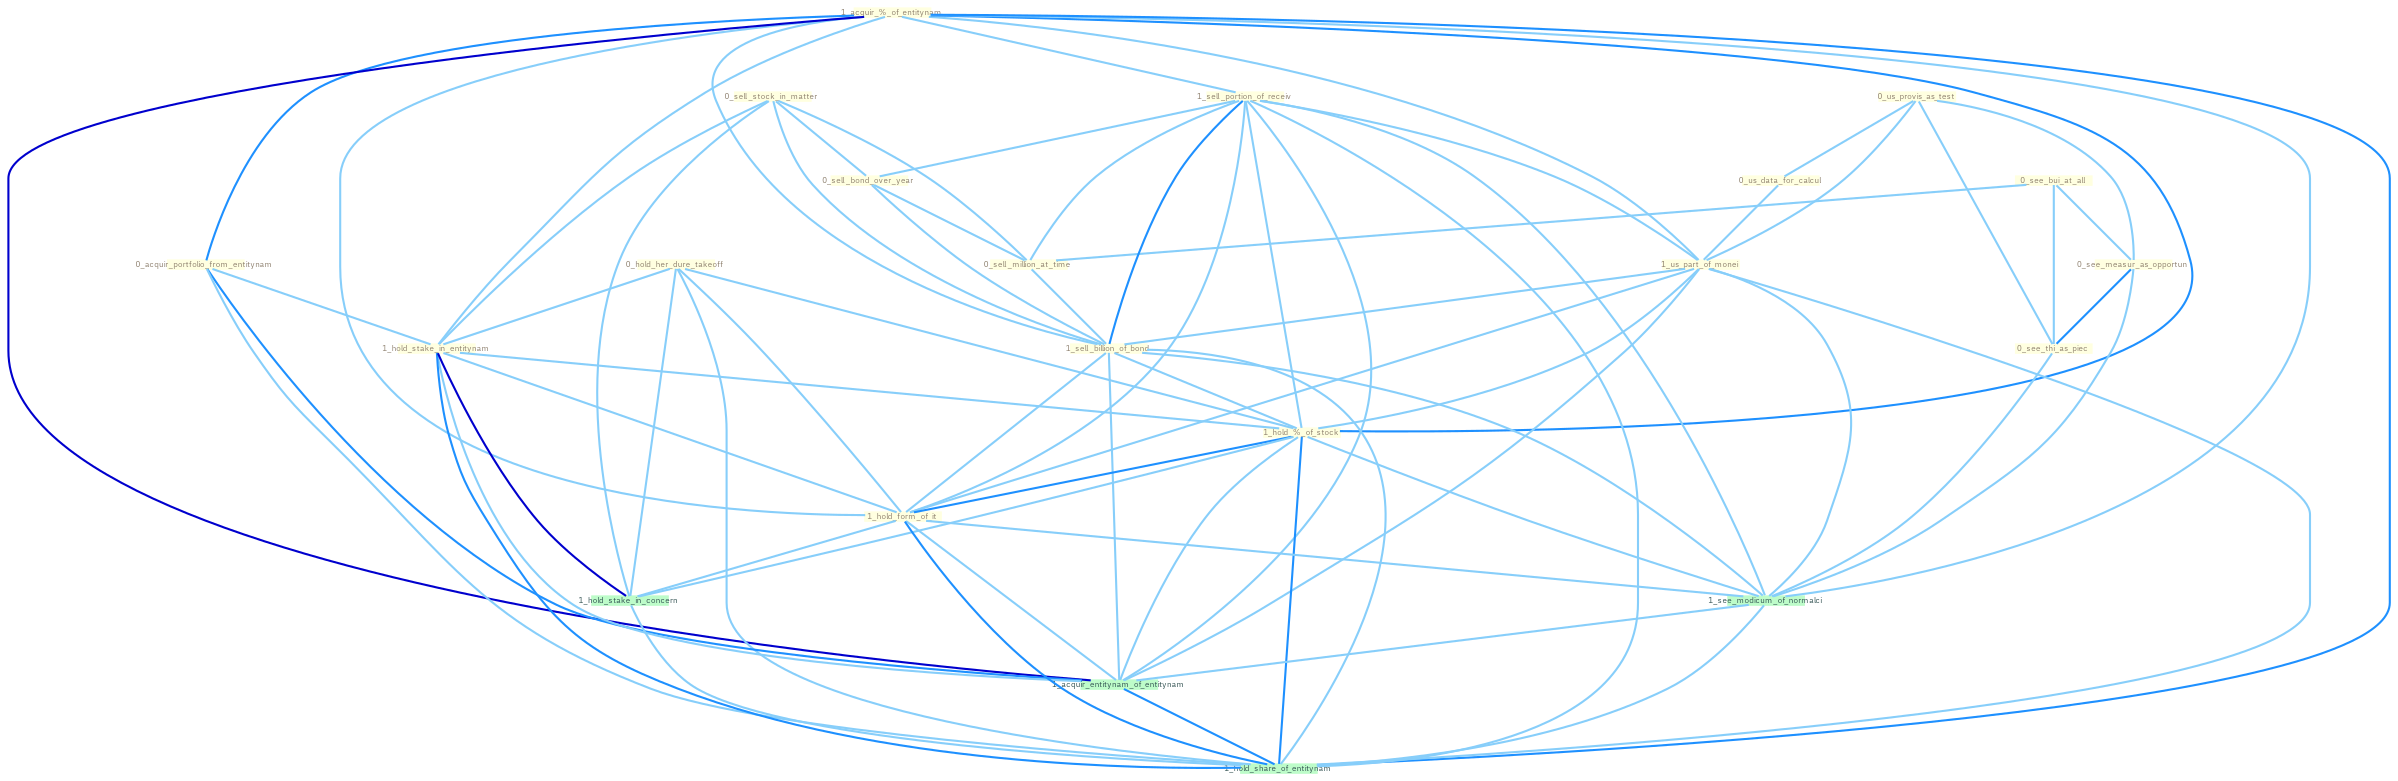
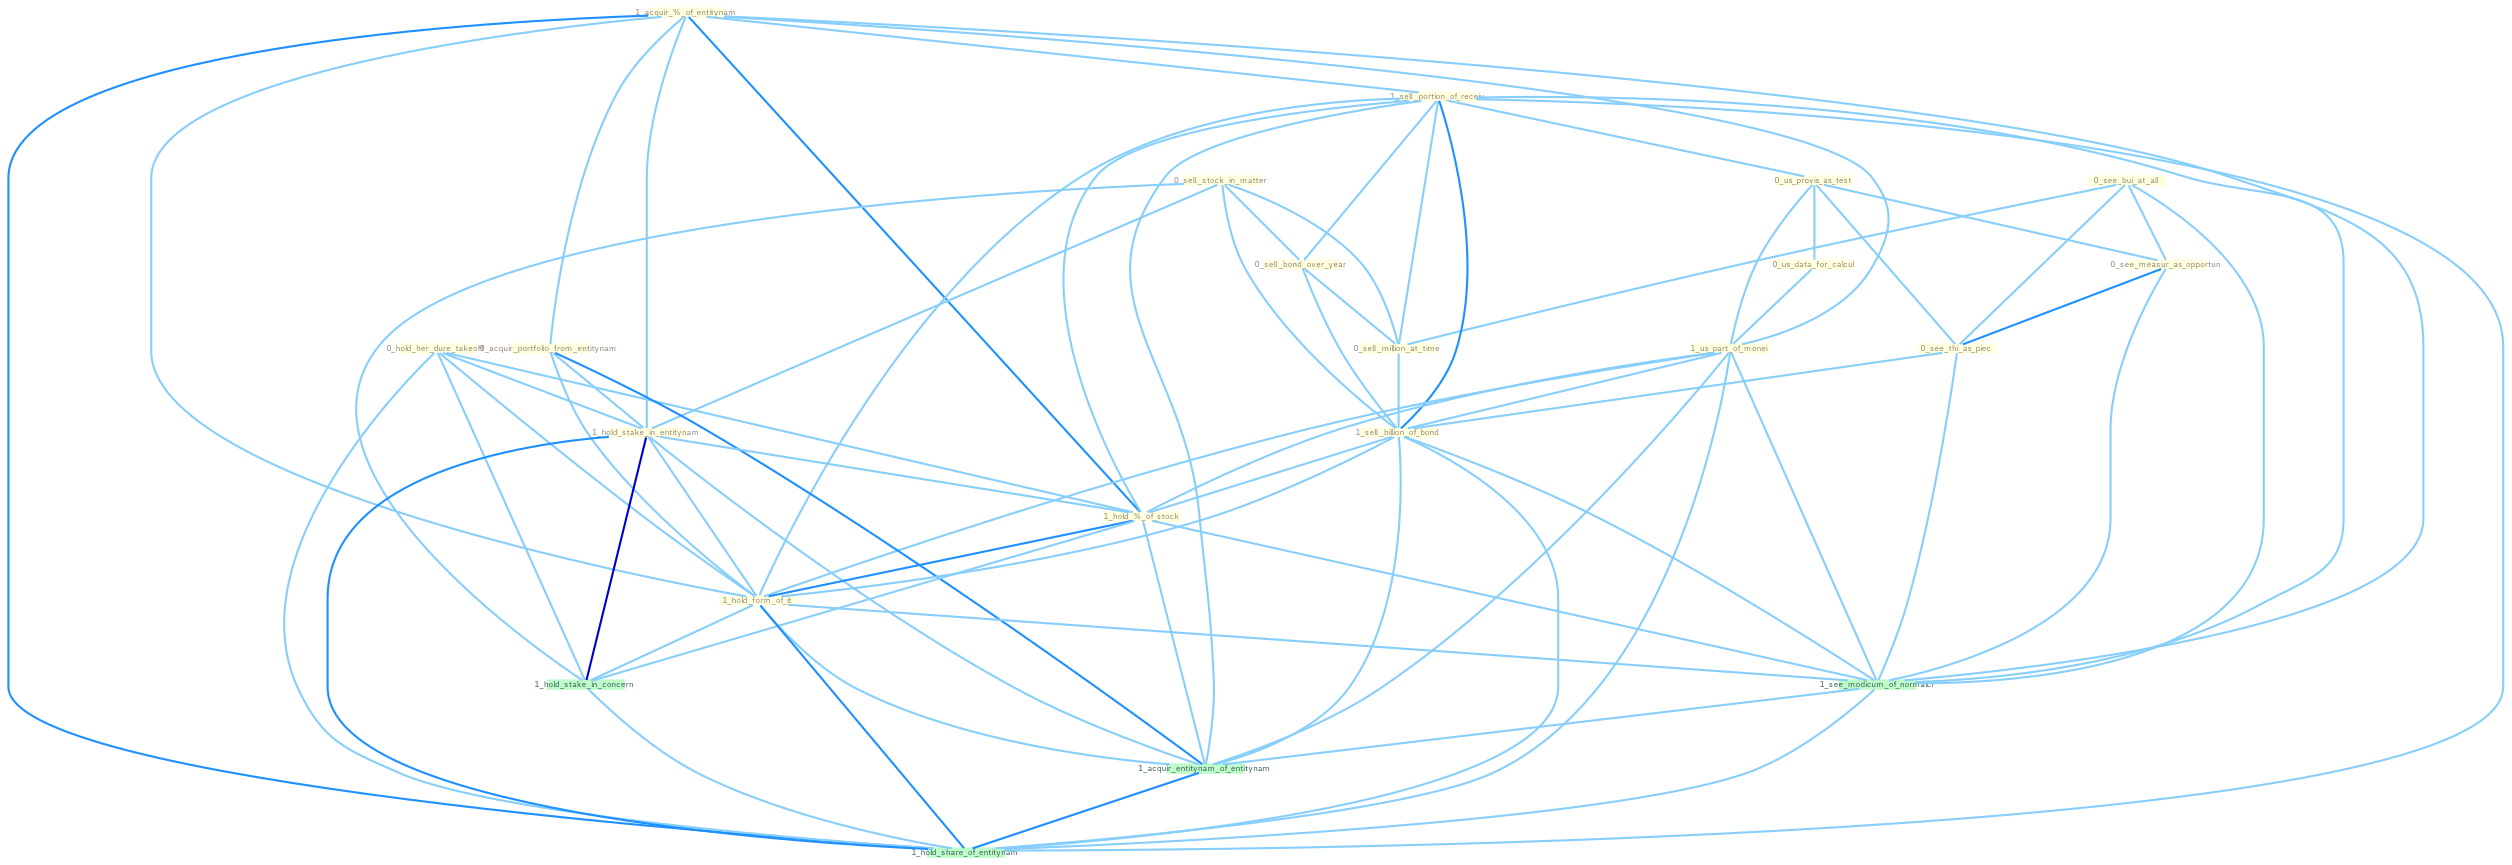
edge "1_acquir_%_of_entitynam" -- "0_acquir_portfolio_from_entitynam": color #1e90ff -> #87cefa
edge "1_sell_portion_of_receiv" -- "1_us_part_of_monei": now "1_sell_portion_of_receiv" -- "0_us_provis_as_test"
edge "1_acquir_%_of_entitynam" -- "1_sell_billion_of_bond": now "0_see_thi_as_piec" -- "1_sell_billion_of_bond"
edge "1_acquir_%_of_entitynam" -- "1_acquir_entitynam_of_entitynam": removed
edge "0_see_bui_at_all" -- "1_see_modicum_of_normalci": added
edge "1_hold_%_of_stock" -- "1_hold_share_of_entitynam": removed
edge "0_acquir_portfolio_from_entitynam" -- "1_hold_share_of_entitynam": now "0_acquir_portfolio_from_entitynam" -- "1_hold_form_of_it"
